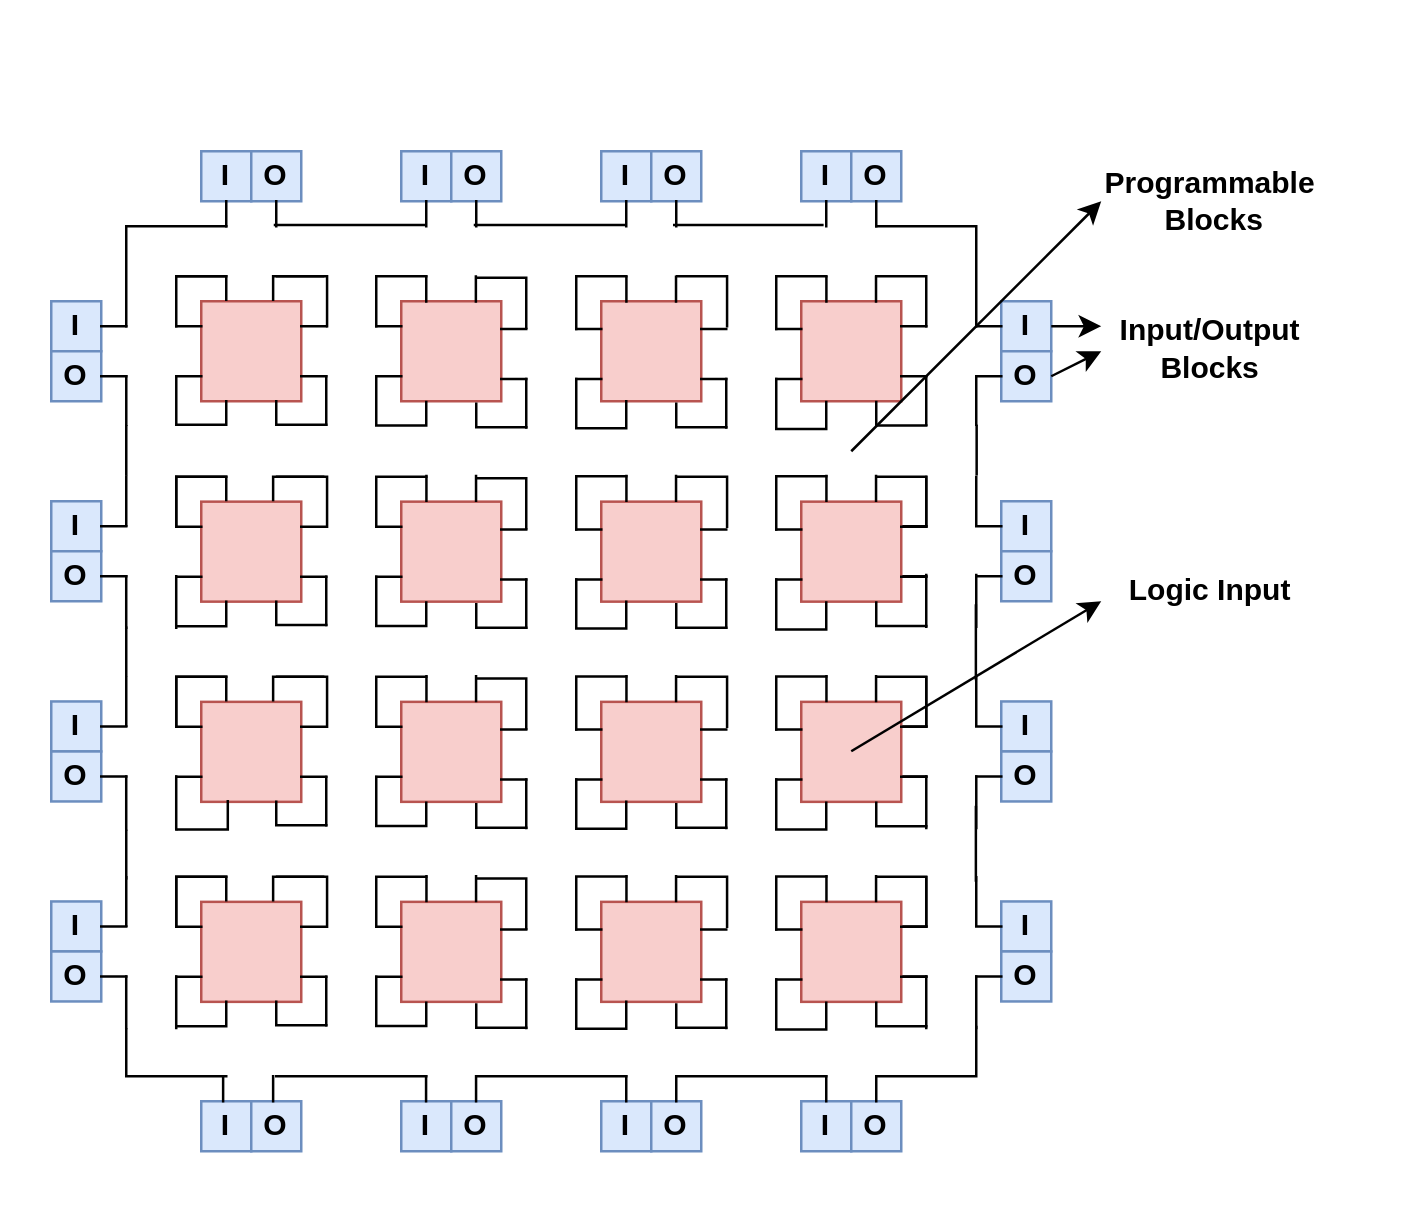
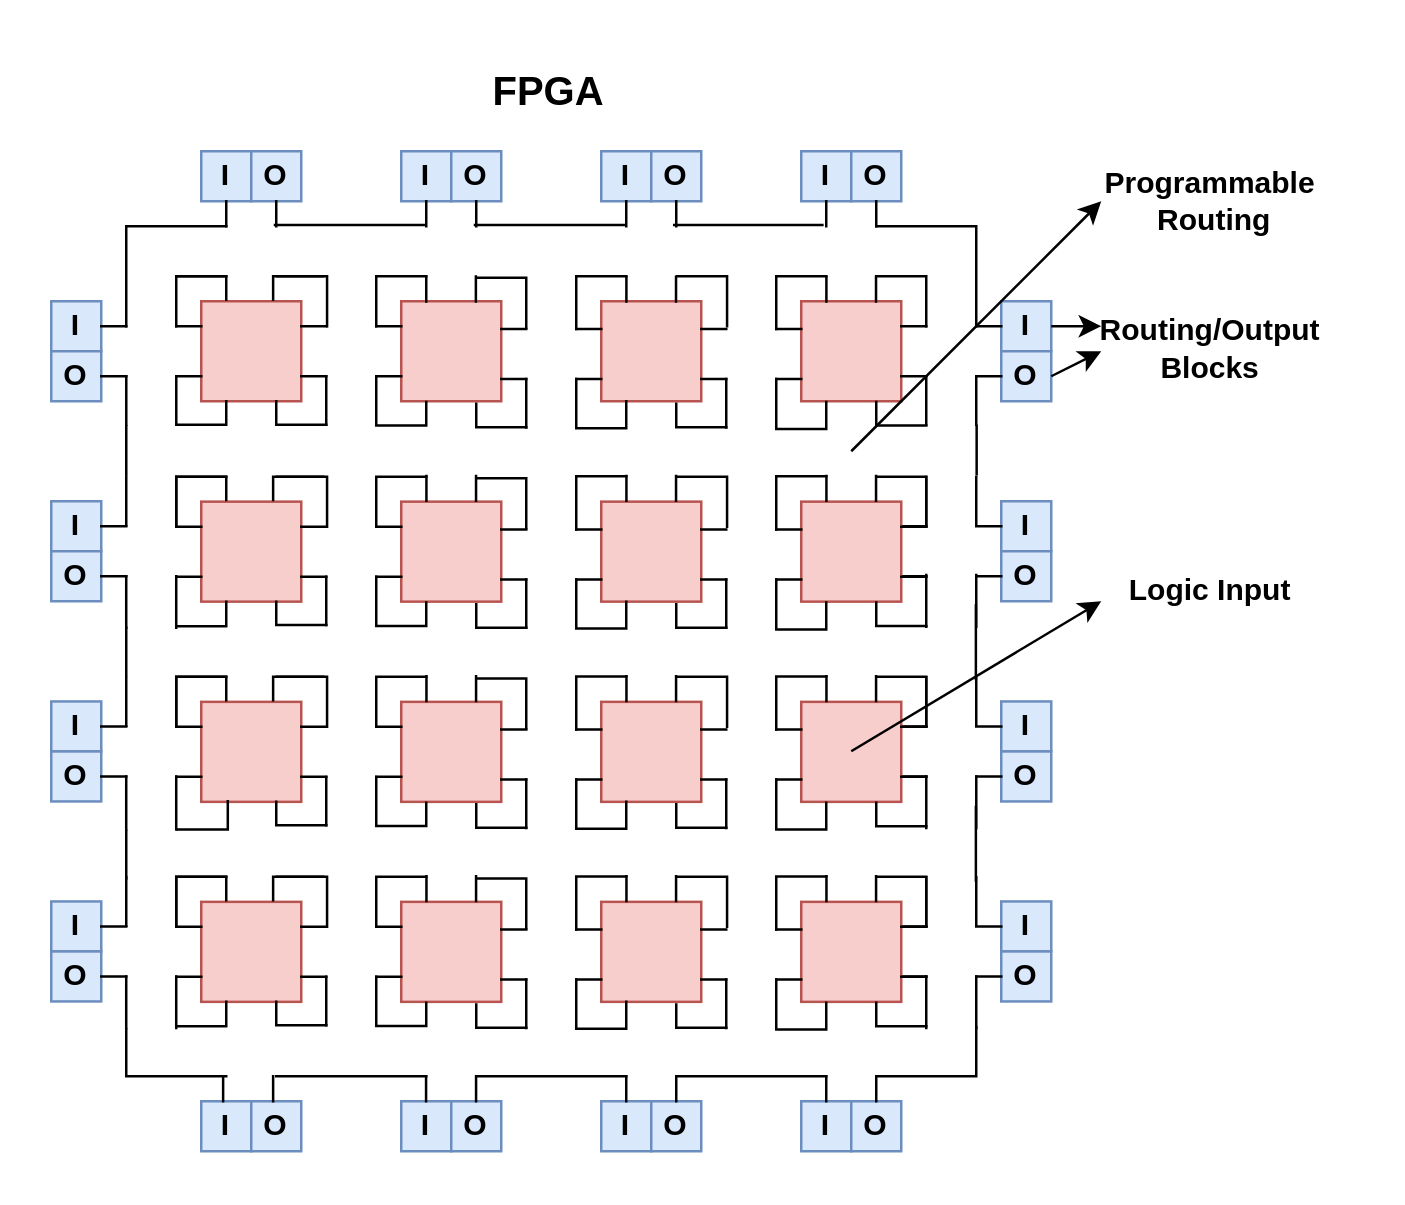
node "FPGA": added
node "Programmable Blocks": label "Programmable Blocks" -> "Programmable Routing"
node "Input/Output Blocks": label "Input/Output Blocks" -> "Routing/Output Blocks"
